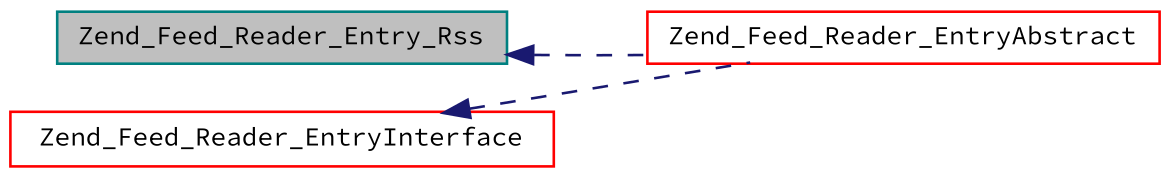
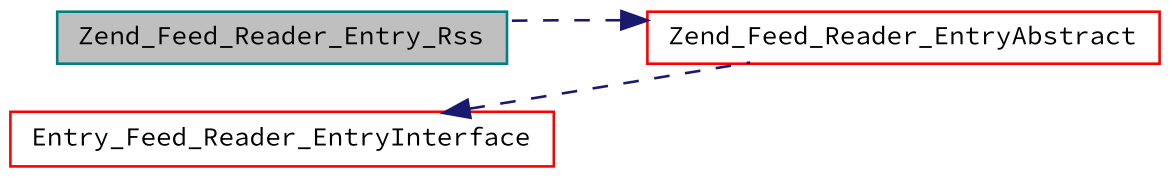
edge "Zend_Feed_Reader_EntryAbstract" -> "Zend_Feed_Reader_Entry_Rss": reversed
node "Zend_Feed_Reader_EntryInterface": label "Zend_Feed_Reader_EntryInterface" -> "Entry_Feed_Reader_EntryInterface"
